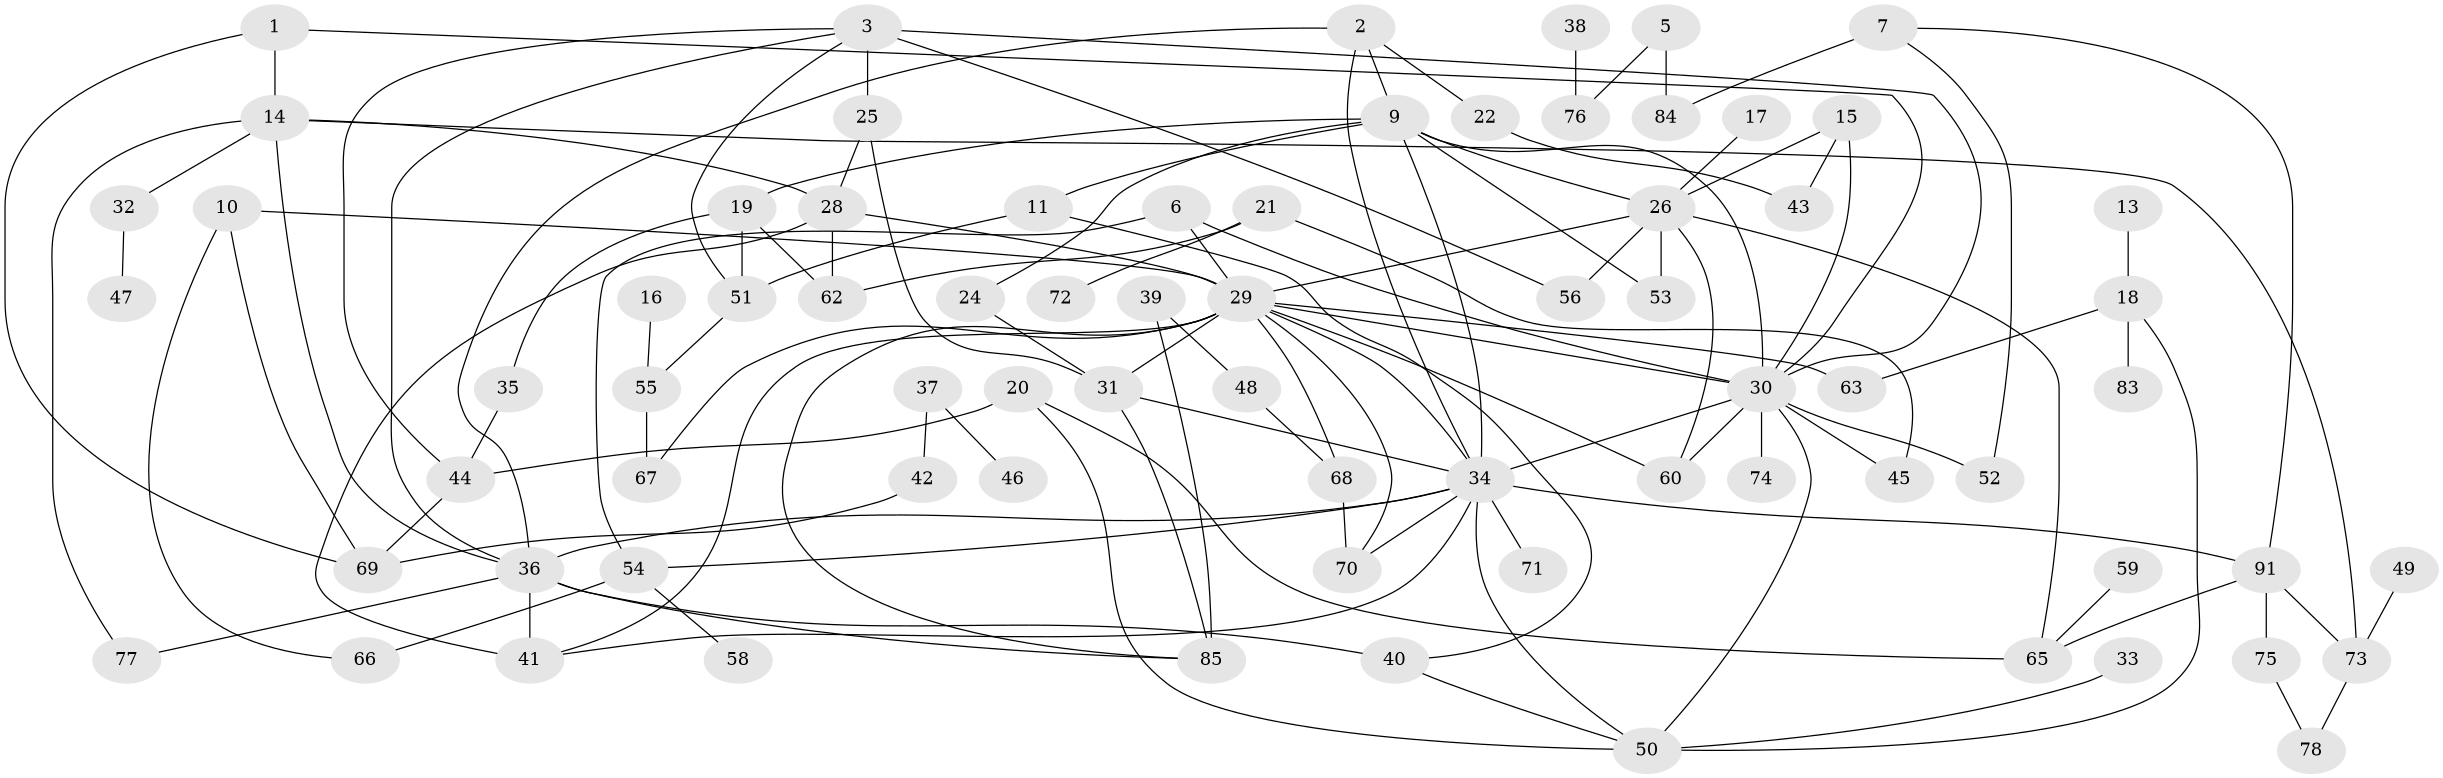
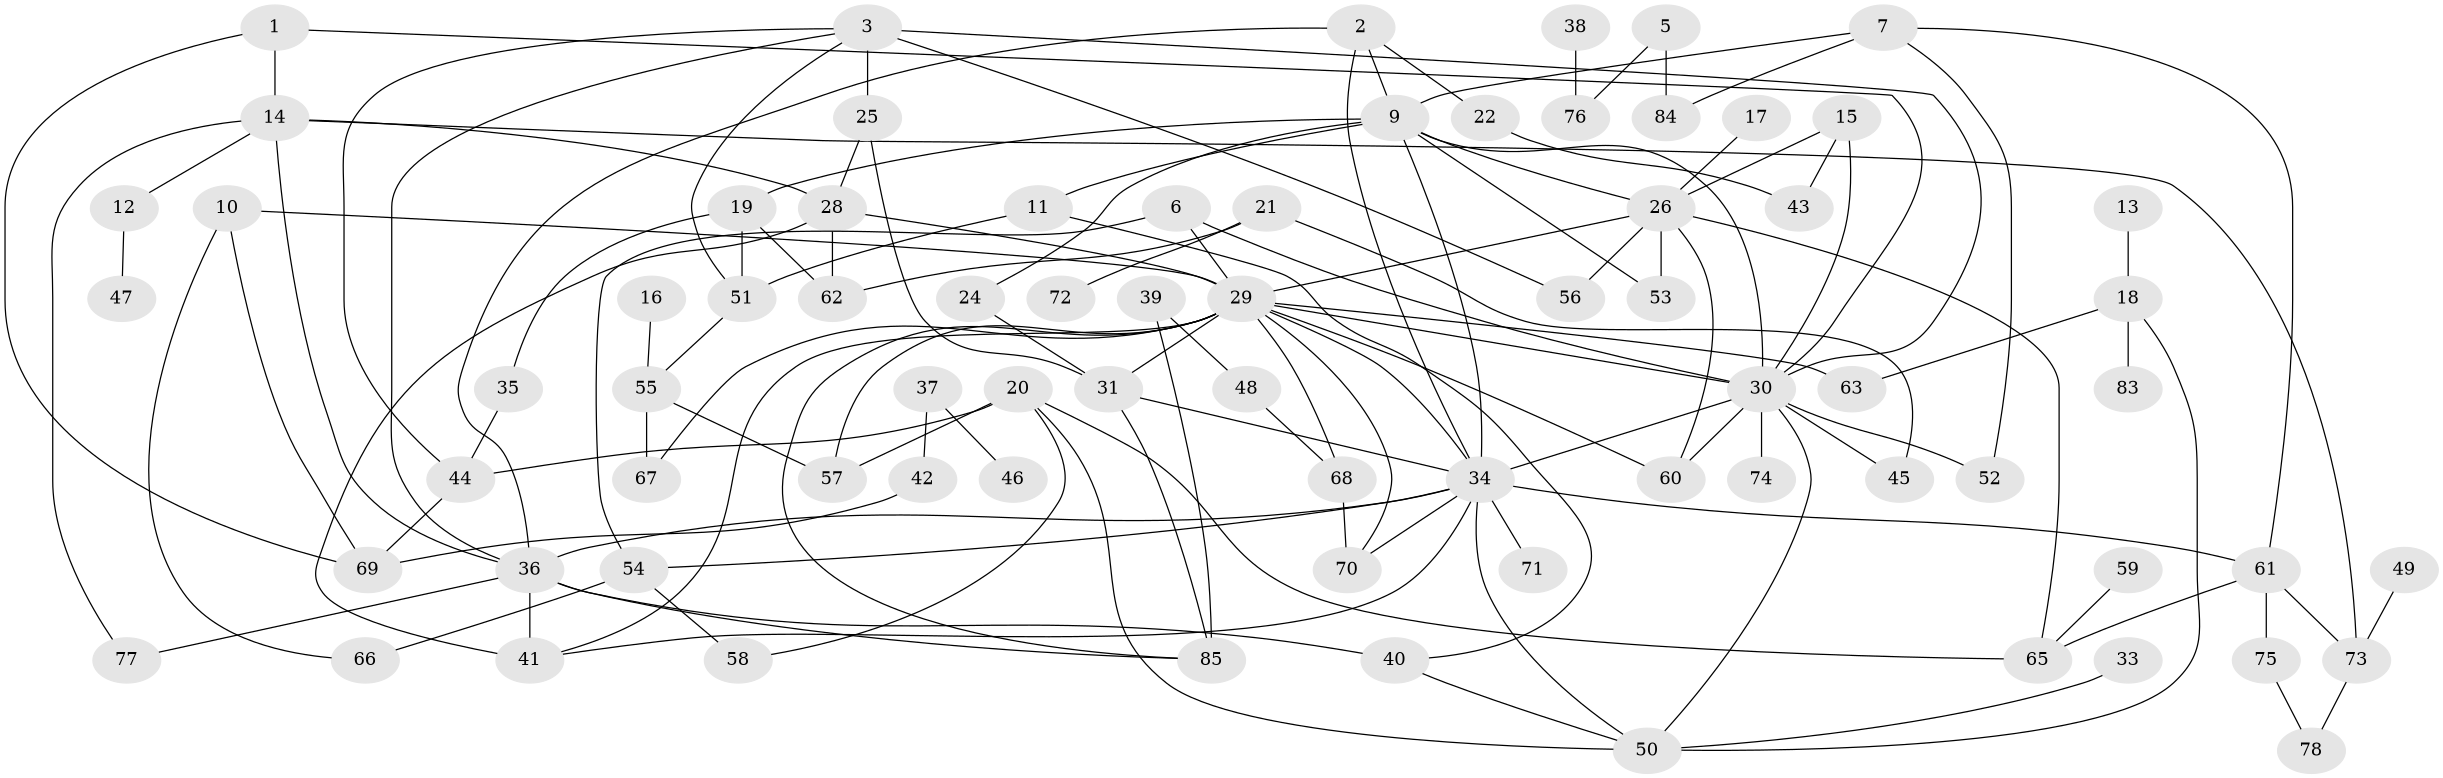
edge "7" -- "9": added
node "32": label "32" -> "12"
node "57": added
node "91": label "91" -> "61"
edge "20" -- "58": added
